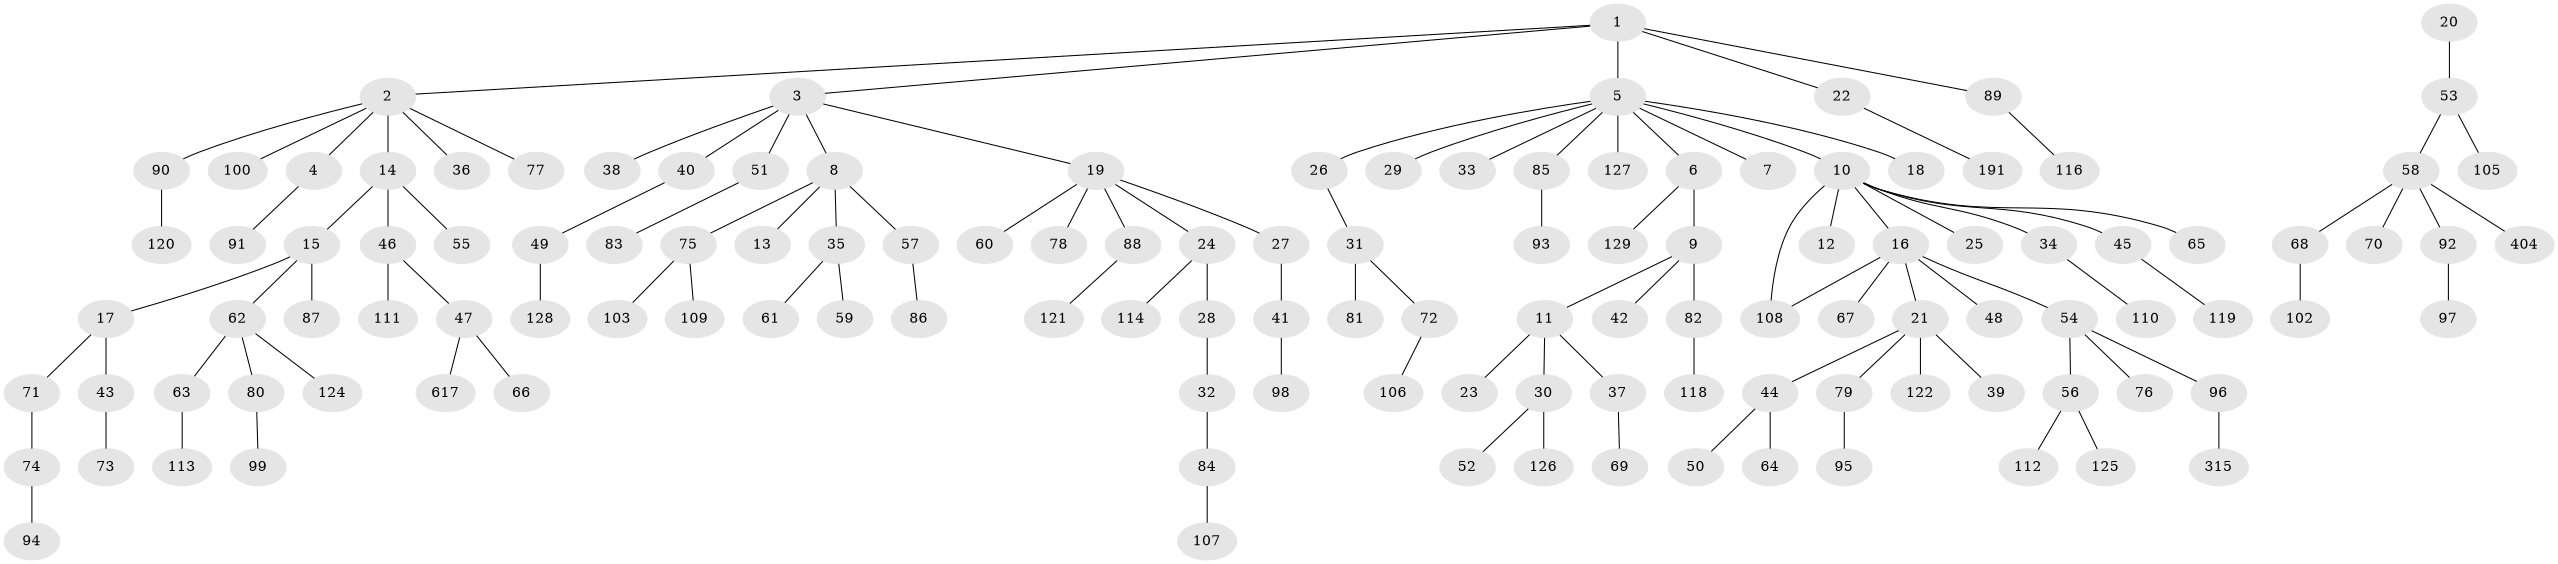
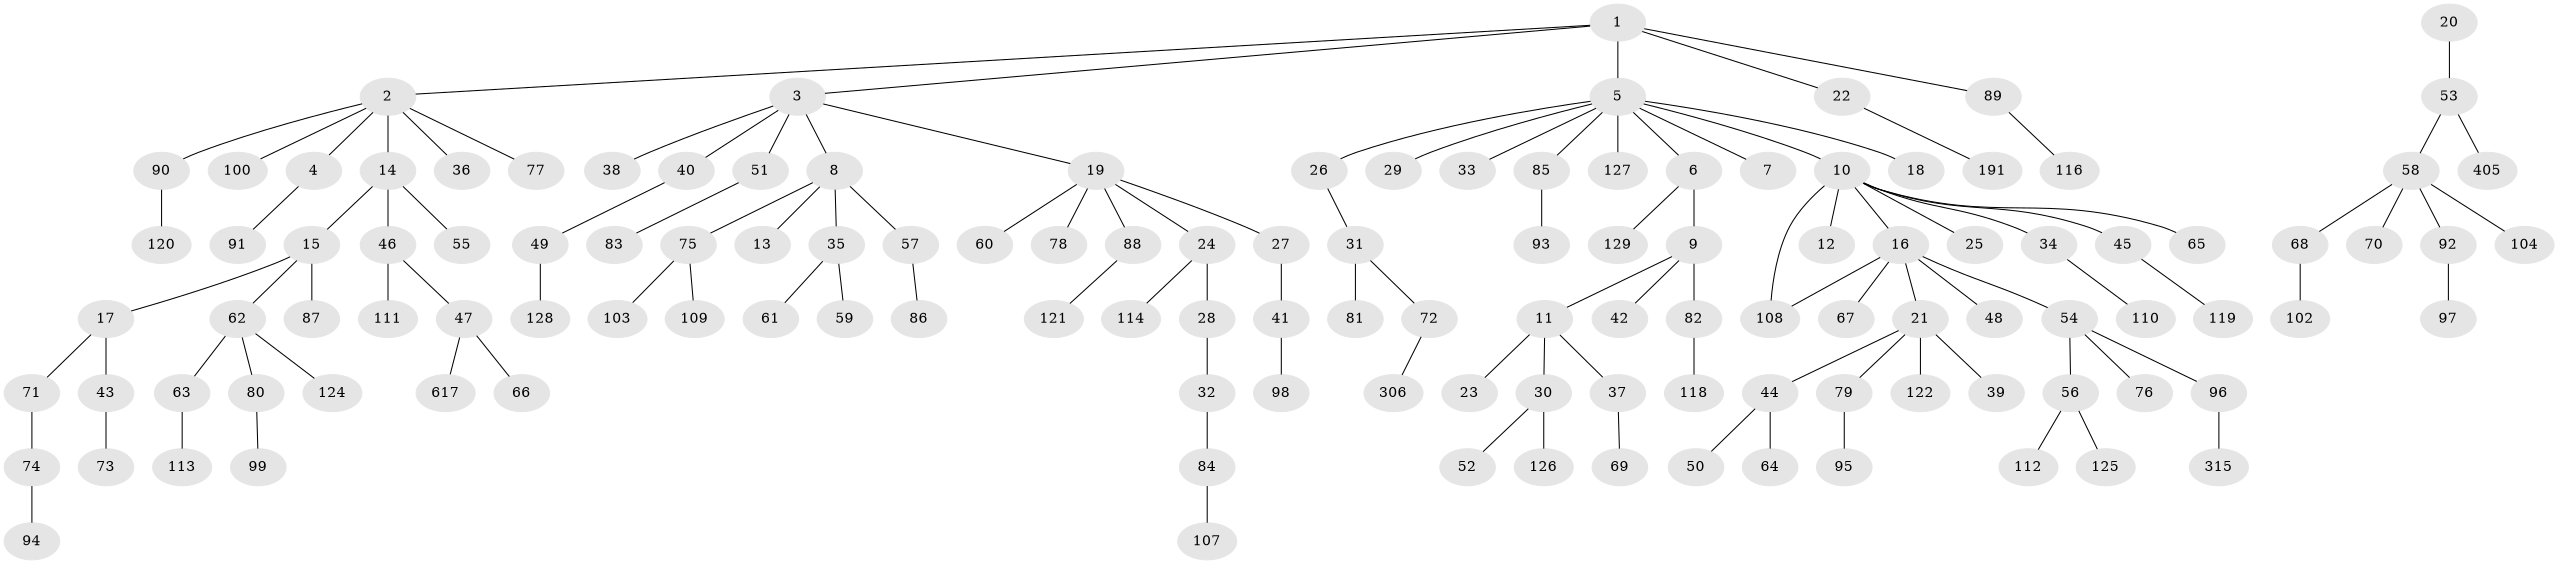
node "105": label "105" -> "405"
node "404": label "404" -> "104"
node "106": label "106" -> "306"
